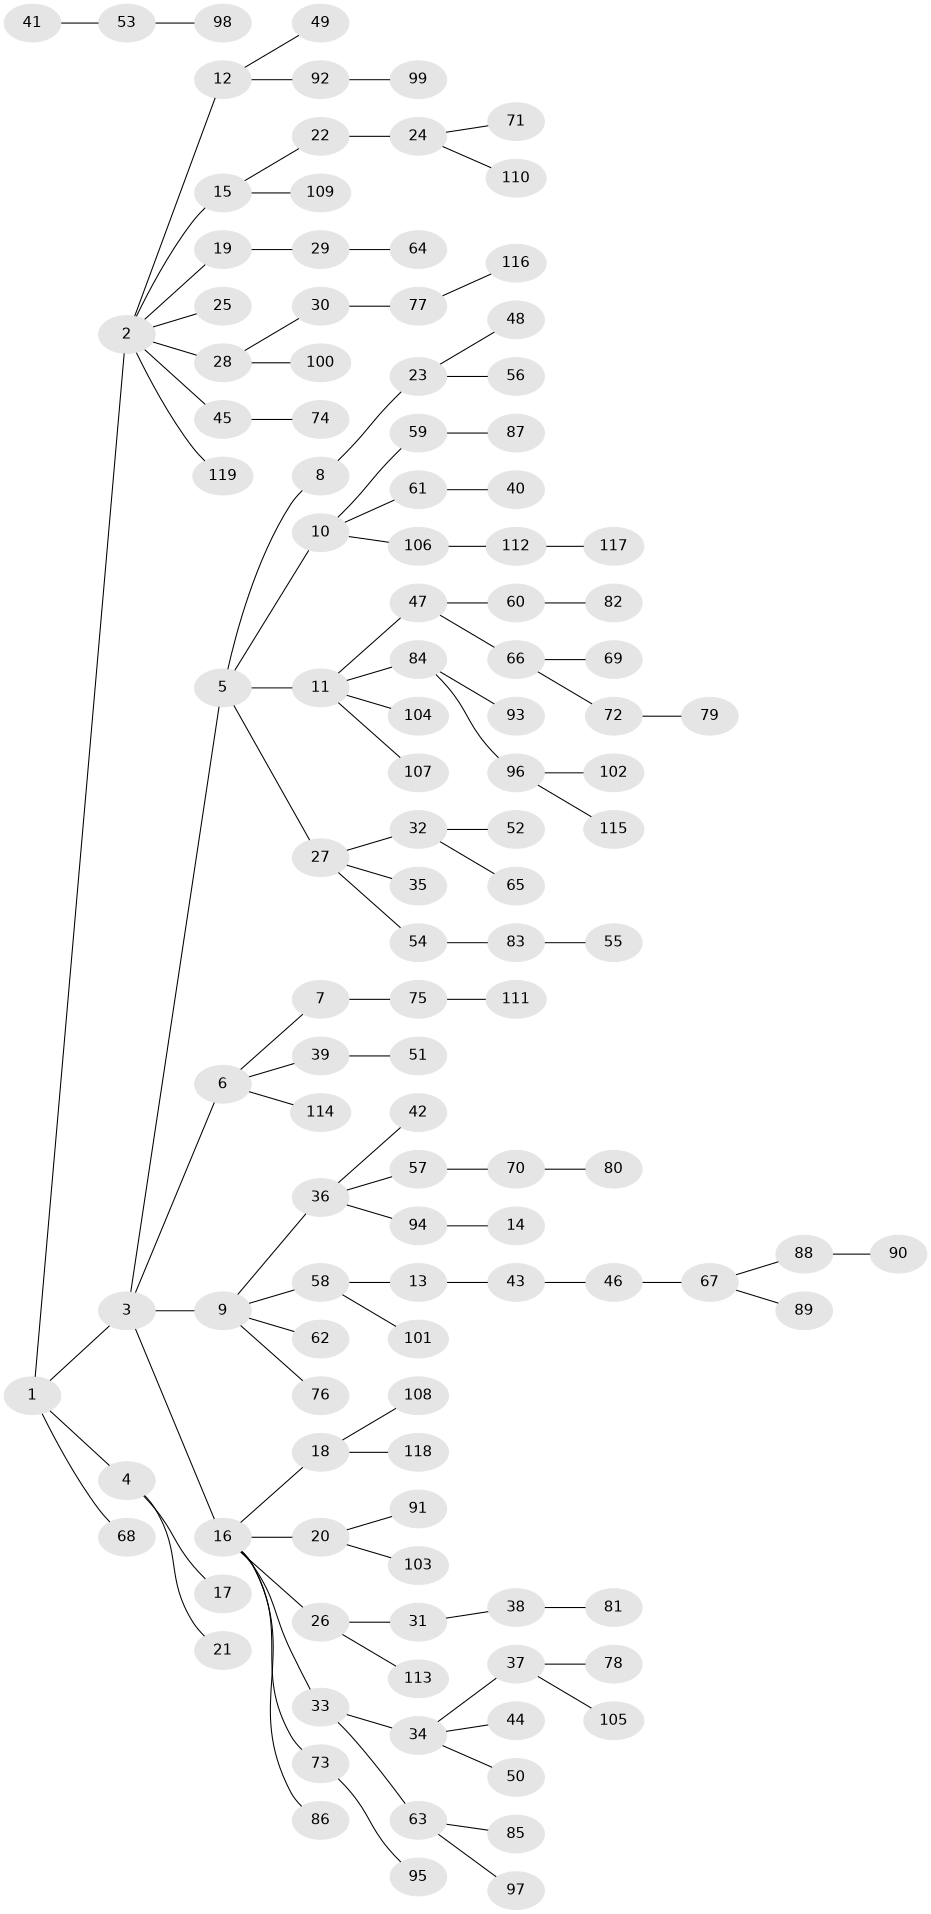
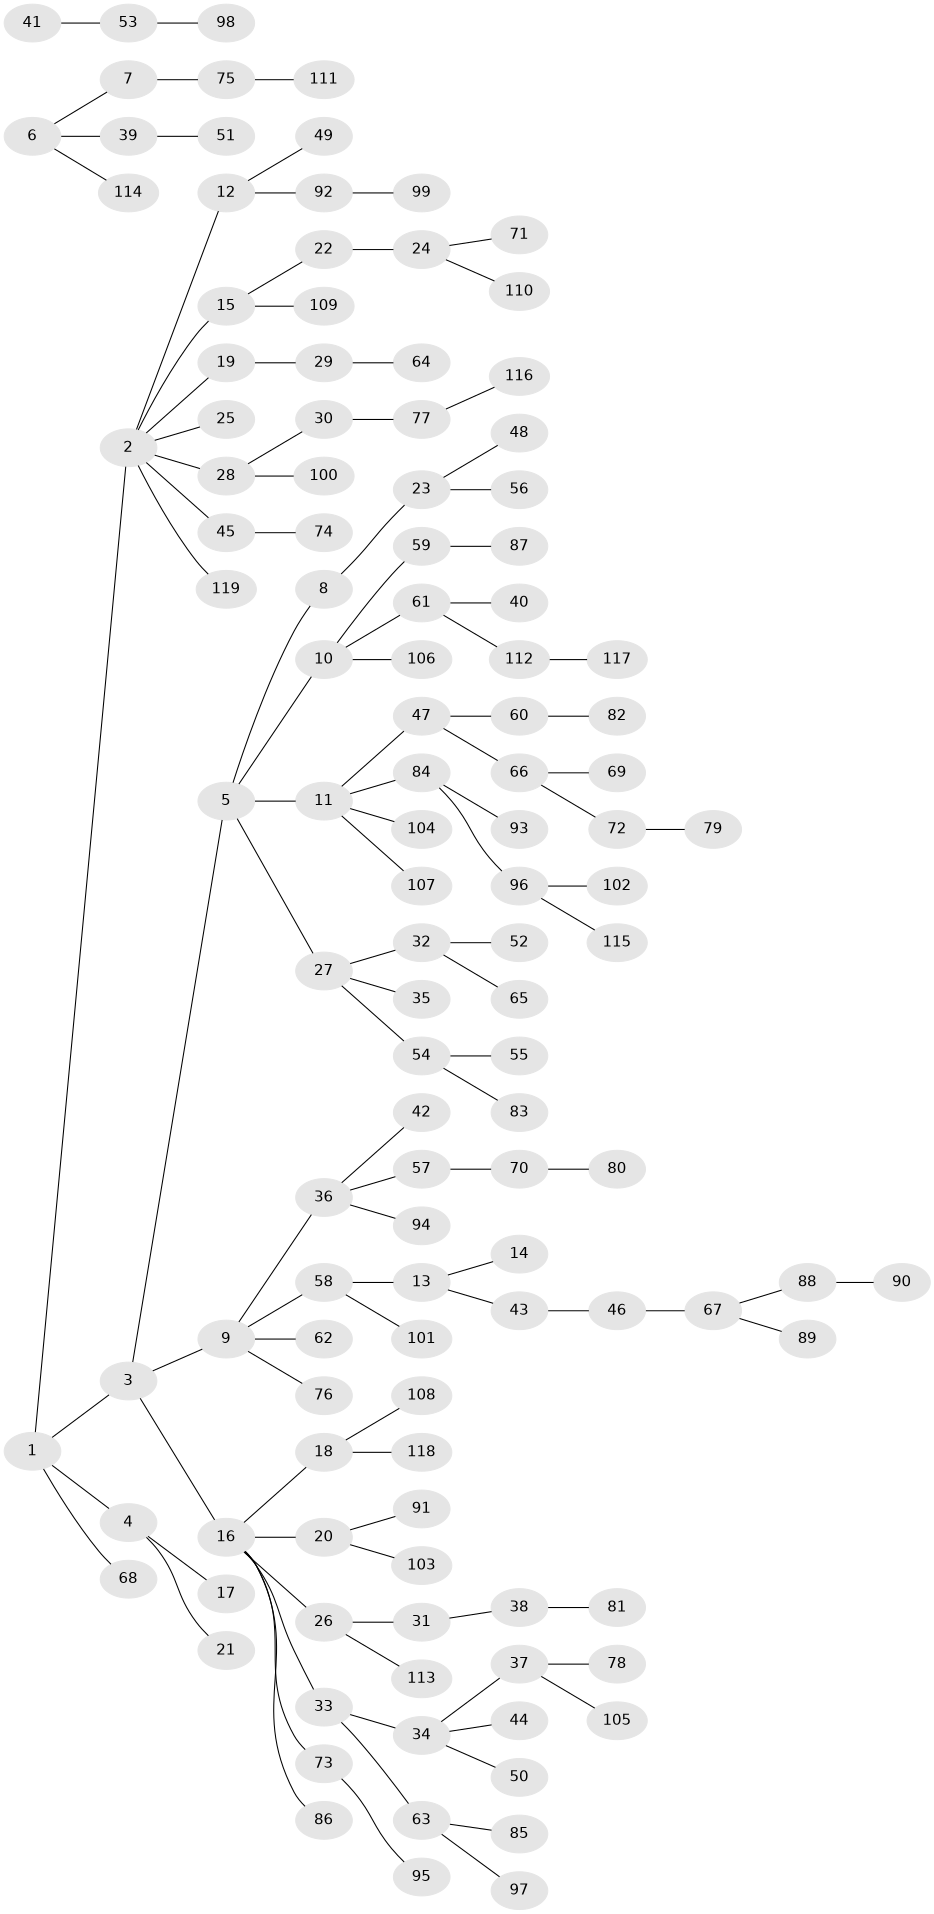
edge "106" -- "112": now "61" -- "112"
edge "83" -- "55": now "54" -- "55"
edge "6" -- "3": removed
edge "94" -- "14": now "13" -- "14"
